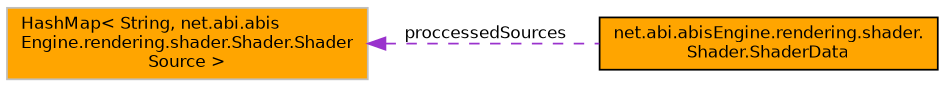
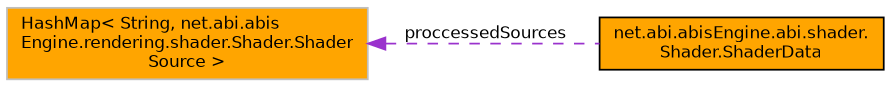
node "net.abi.abisEngine.rendering.shader. Shader.ShaderData": label "net.abi.abisEngine.rendering.shader. Shader.ShaderData" -> "net.abi.abisEngine.abi.shader. Shader.ShaderData"
